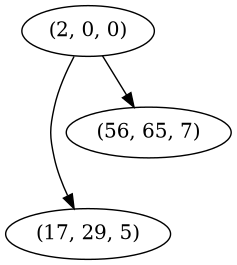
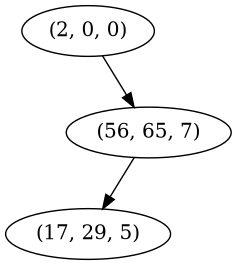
edge "(2, 0, 0)" -> "(17, 29, 5)": now "(56, 65, 7)" -> "(17, 29, 5)"
